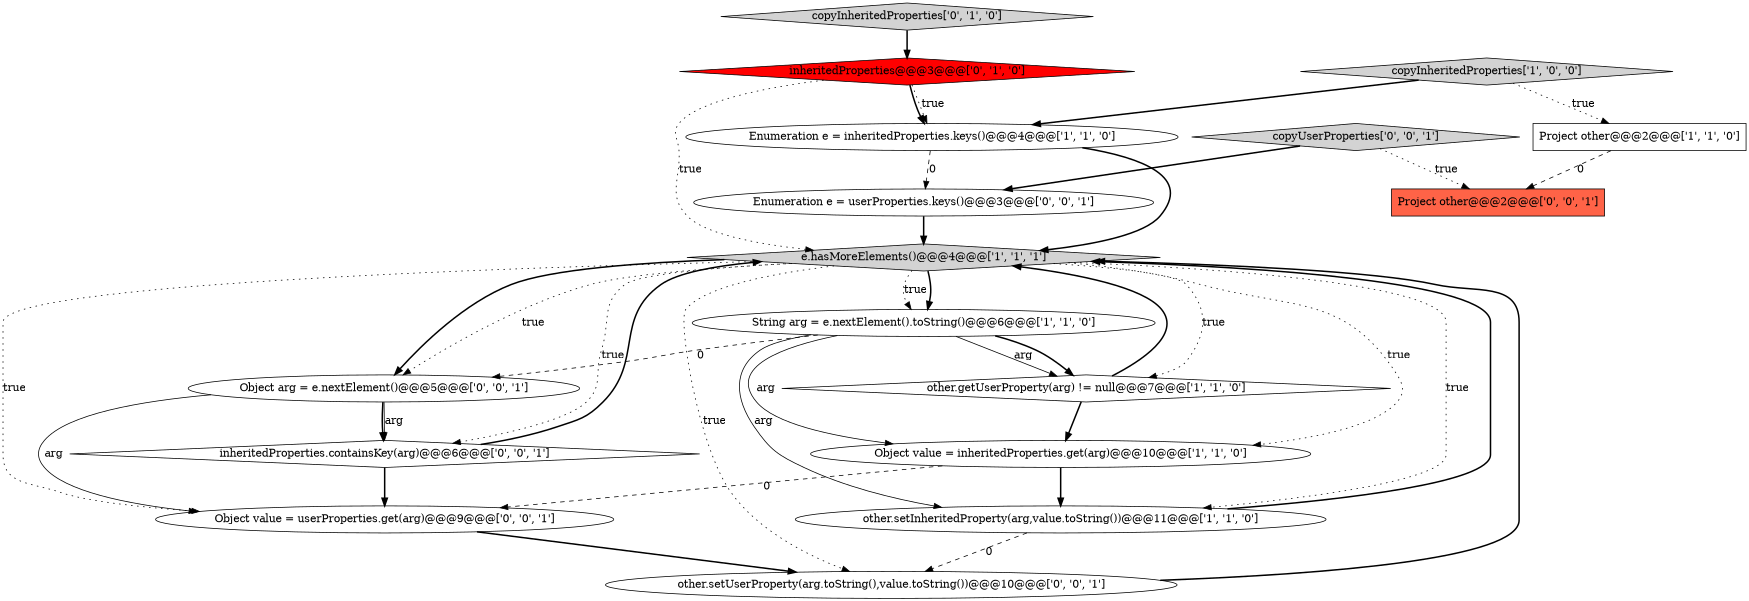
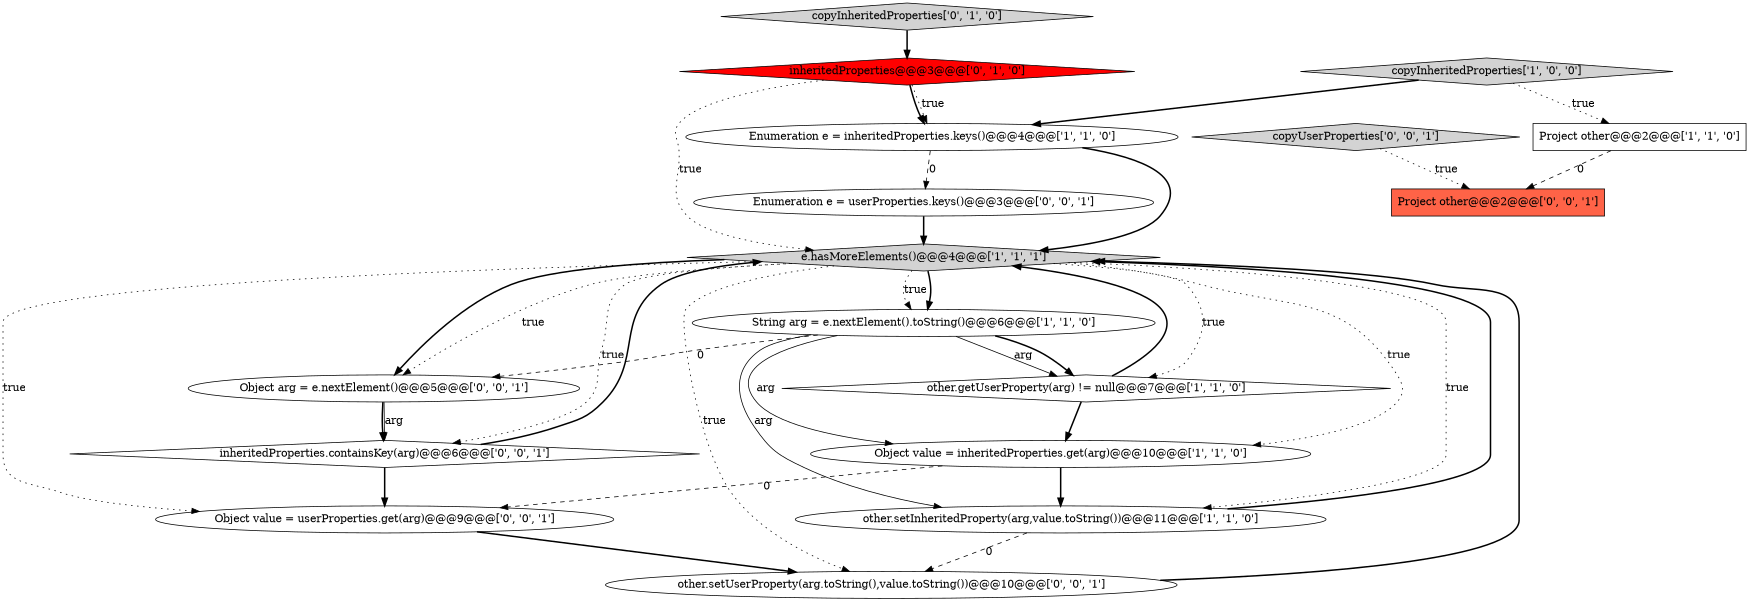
edge "copyUserProperties['0', '0', '1']" -> "Enumeration e = userProperties.keys()@@@3@@@['0', '0', '1']": removed
edge "Object arg = e.nextElement()@@@5@@@['0', '0', '1']" -> "Object value = userProperties.get(arg)@@@9@@@['0', '0', '1']": removed, label "arg"
